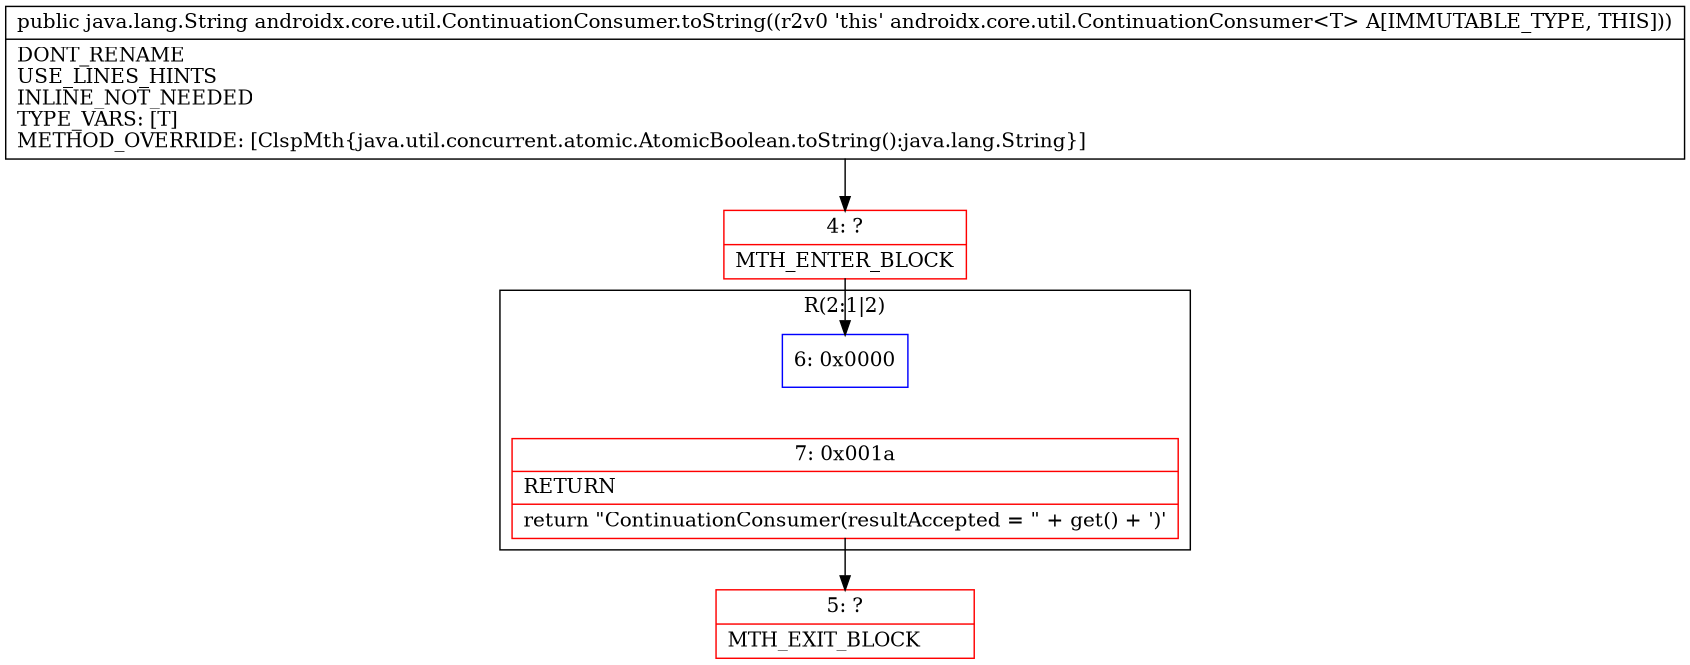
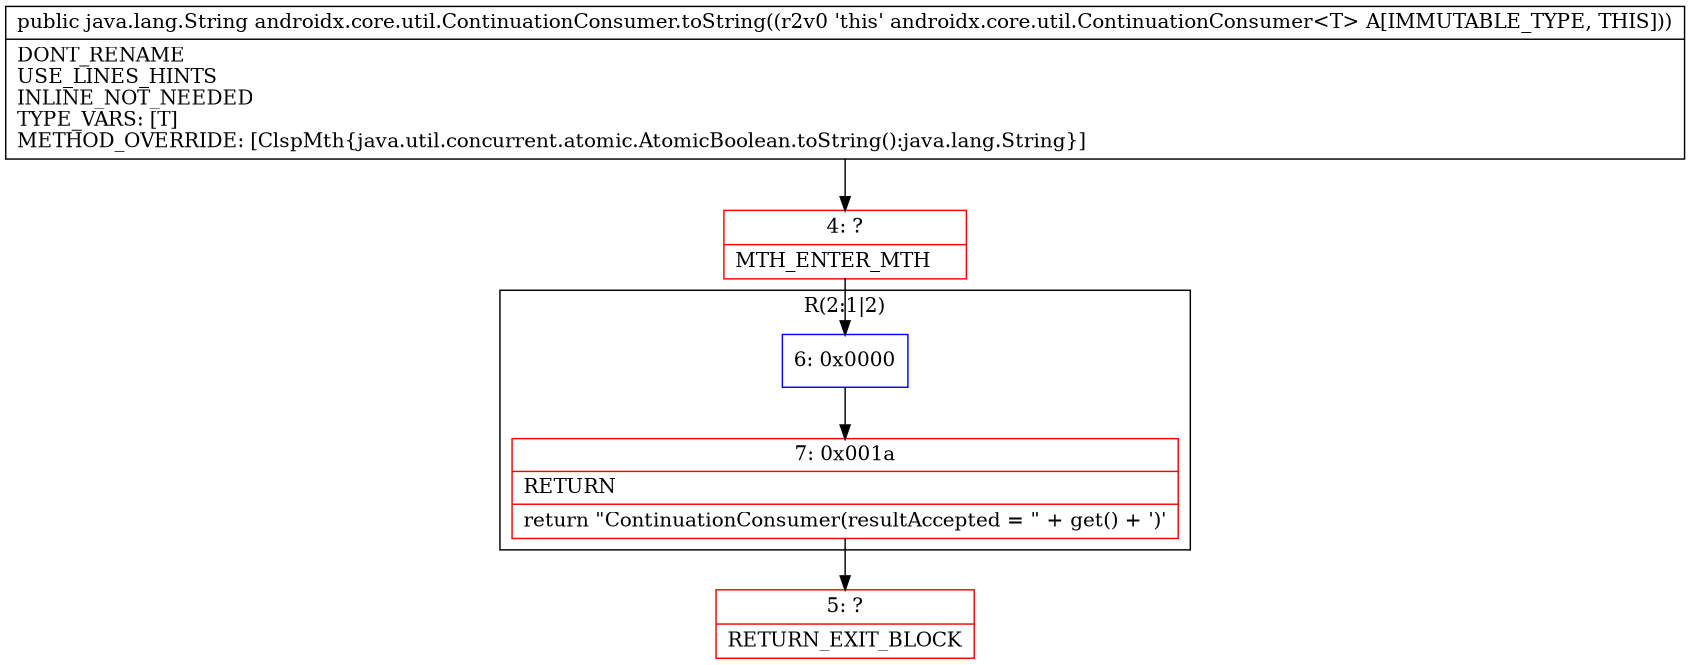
node "4: ?": text "MTH_ENTER_BLOCK" -> "MTH_ENTER_MTH"
edge "6: 0x0000" -> "7: 0x001a": added
node "5: ?": text "MTH_EXIT_BLOCK" -> "RETURN_EXIT_BLOCK"
